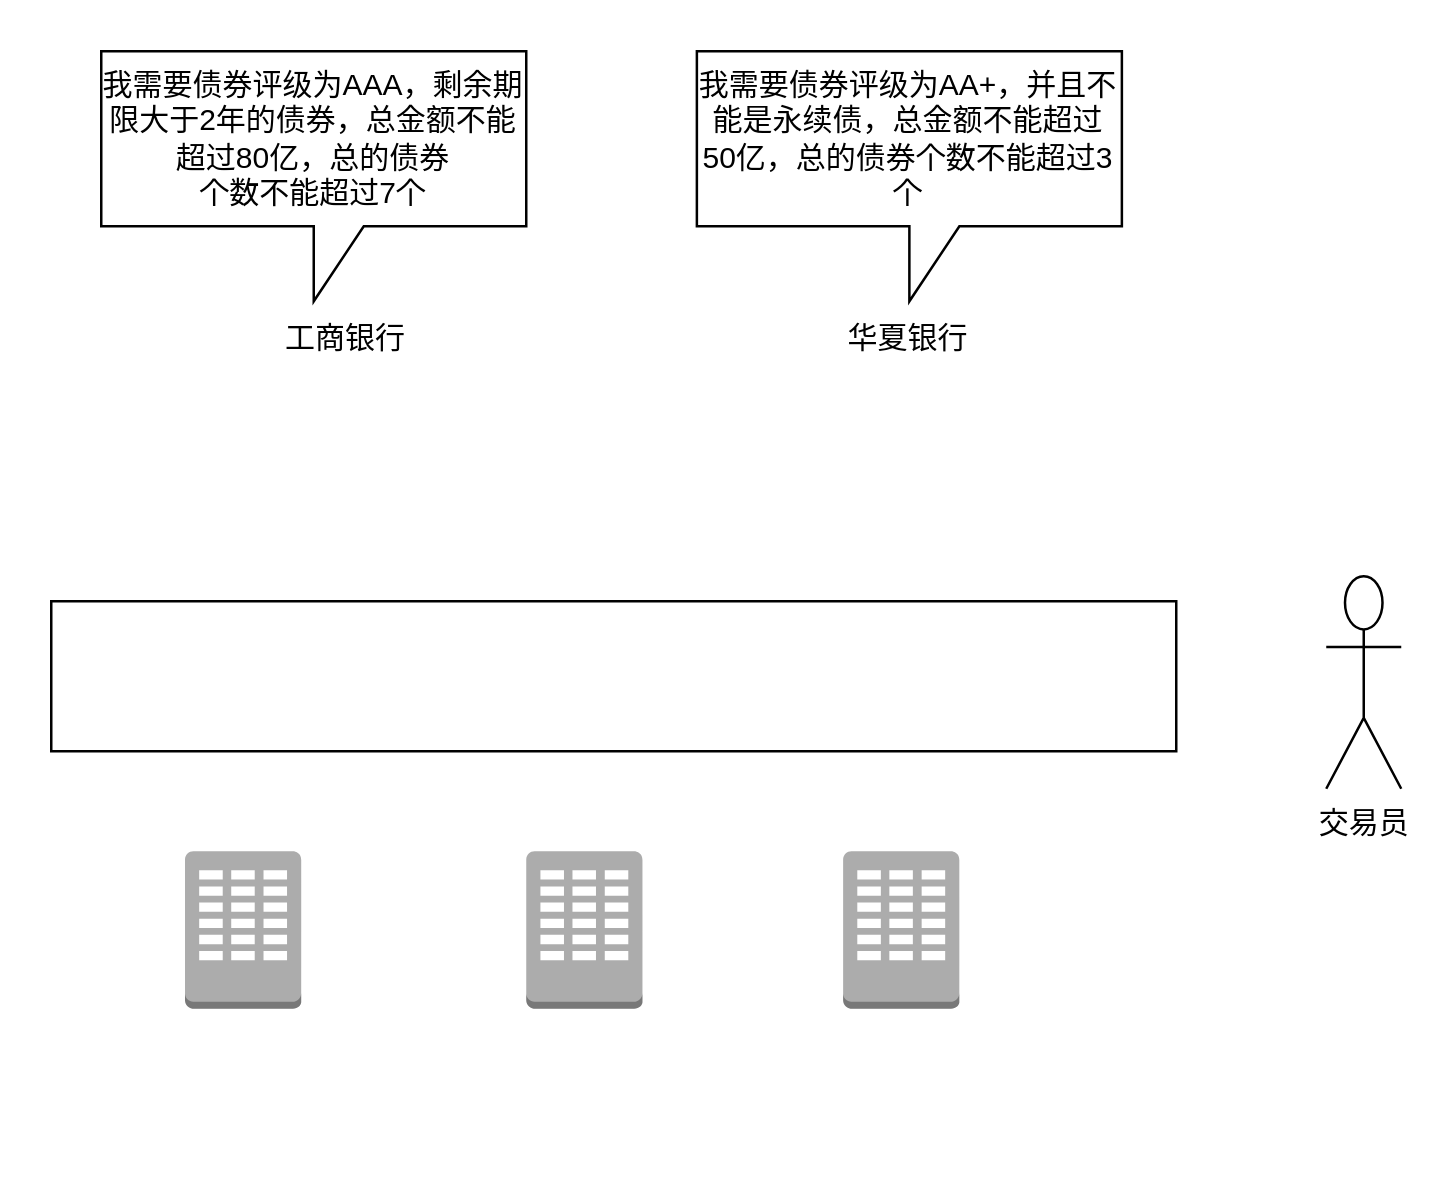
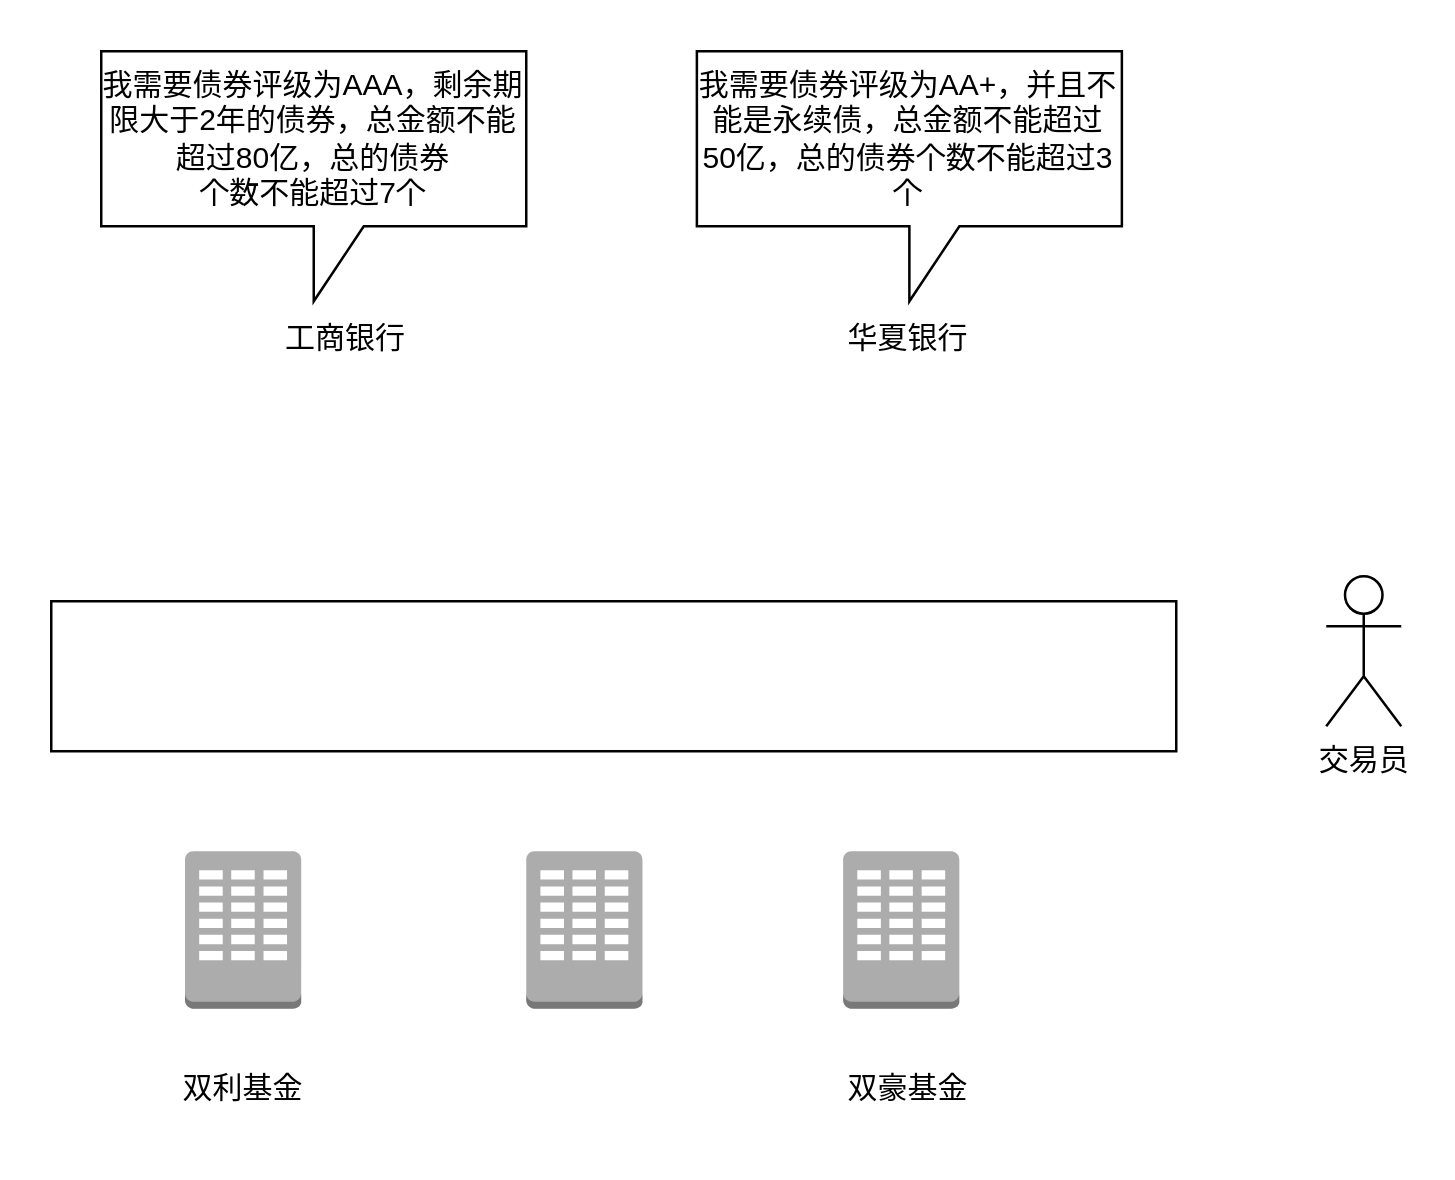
node "交易员": size 75x213 -> 75x150
node "双利基金": added
node "双豪基金": added
